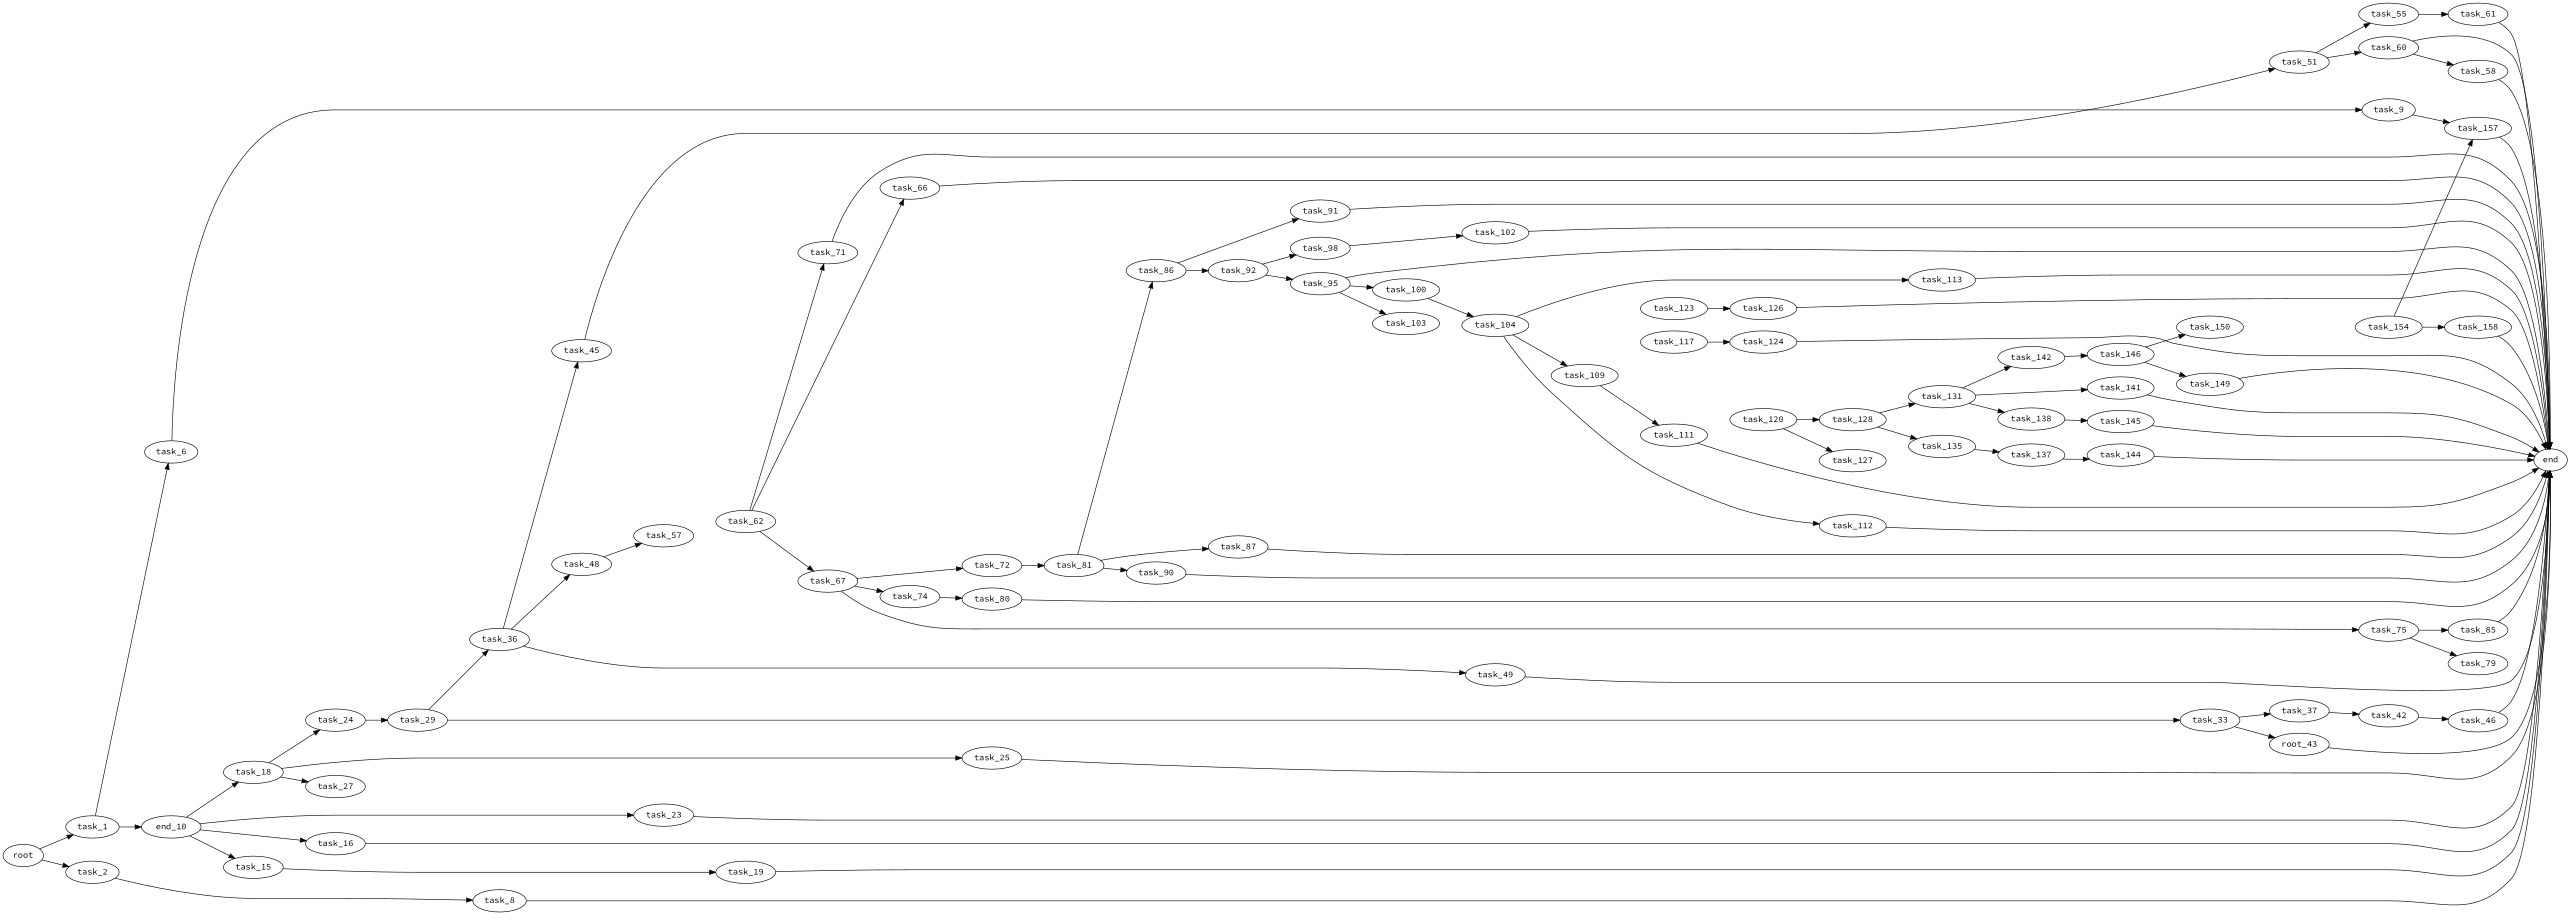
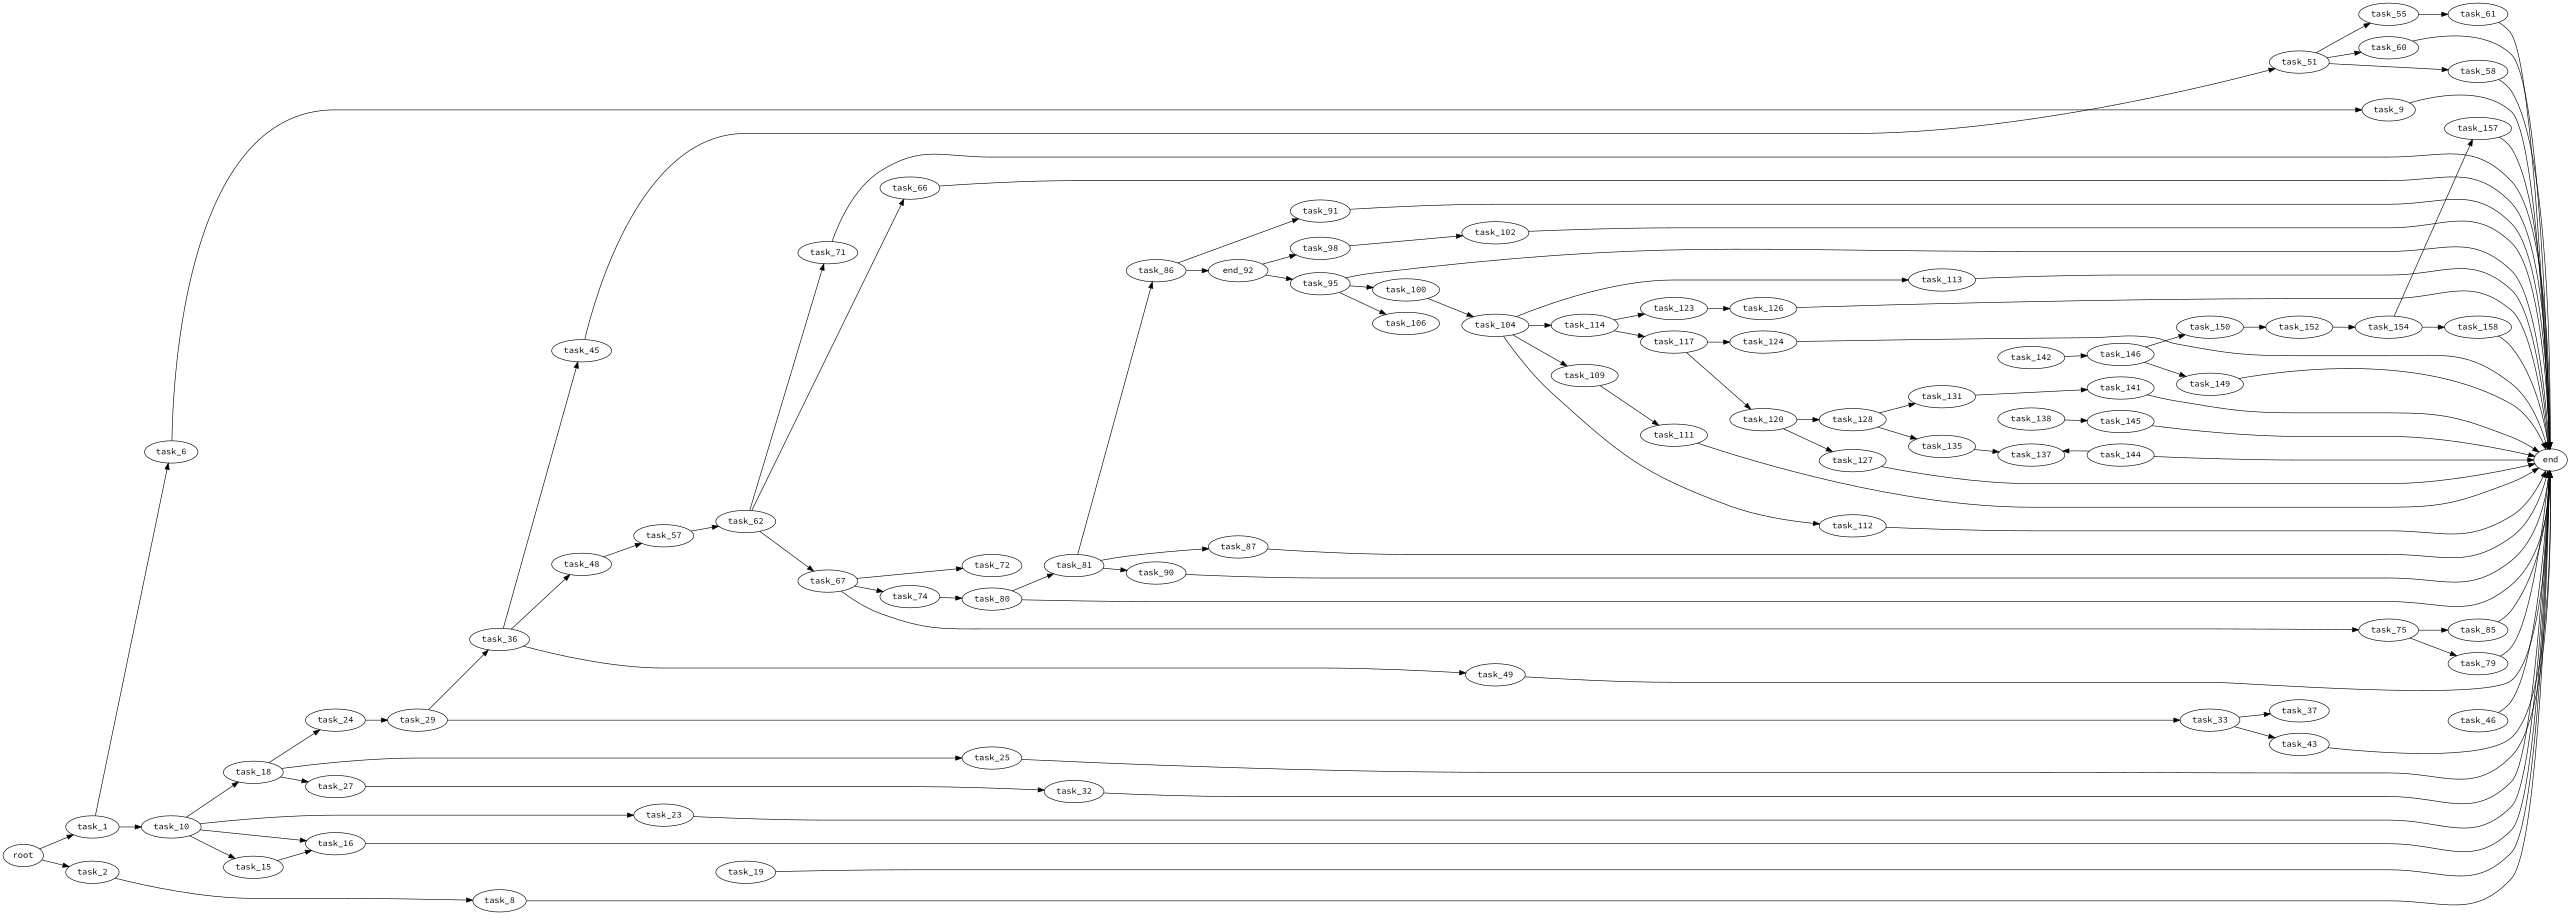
edge "task_60" -> "task_58": now "task_51" -> "task_58"
edge "task_9" -> "task_157": now "task_9" -> "end"
node "task_92": label "task_92" -> "end_92"
node "task_103": label "task_103" -> "task_106"
node "task_114": added
node "task_152": added
edge "task_131" -> "task_142": removed
edge "task_117" -> "task_120": added
edge "task_131" -> "task_138": removed
edge "task_137" -> "task_144": reversed
edge "task_127" -> "end": added
edge "task_57" -> "task_62": added
edge "task_72" -> "task_81": now "task_80" -> "task_81"
edge "task_79" -> "end": added
node "task_42": removed
node "root_43": label "root_43" -> "task_43"
node "task_32": added
node "end_10": label "end_10" -> "task_10"
edge "task_15" -> "task_19": now "task_15" -> "task_16"
